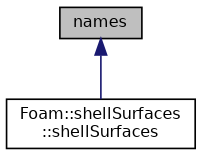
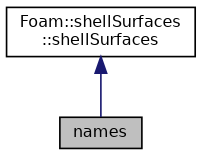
edge "Foam::shellSurfaces ::shellSurfaces" -> "names": reversed
